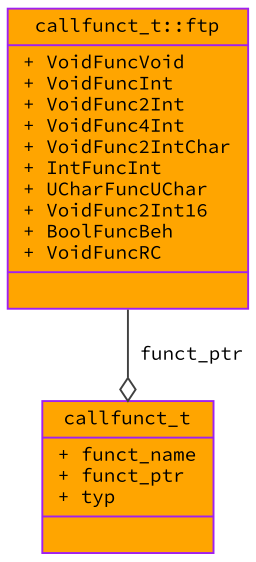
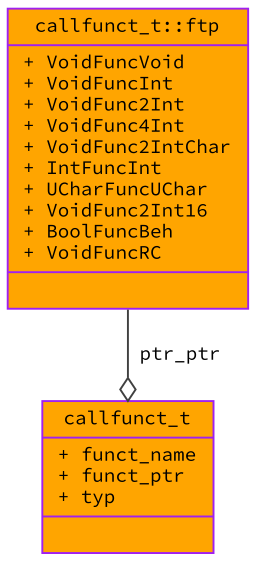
edge "callfunct_t::ftp" -> "callfunct_t": label " funct_ptr" -> " ptr_ptr"
